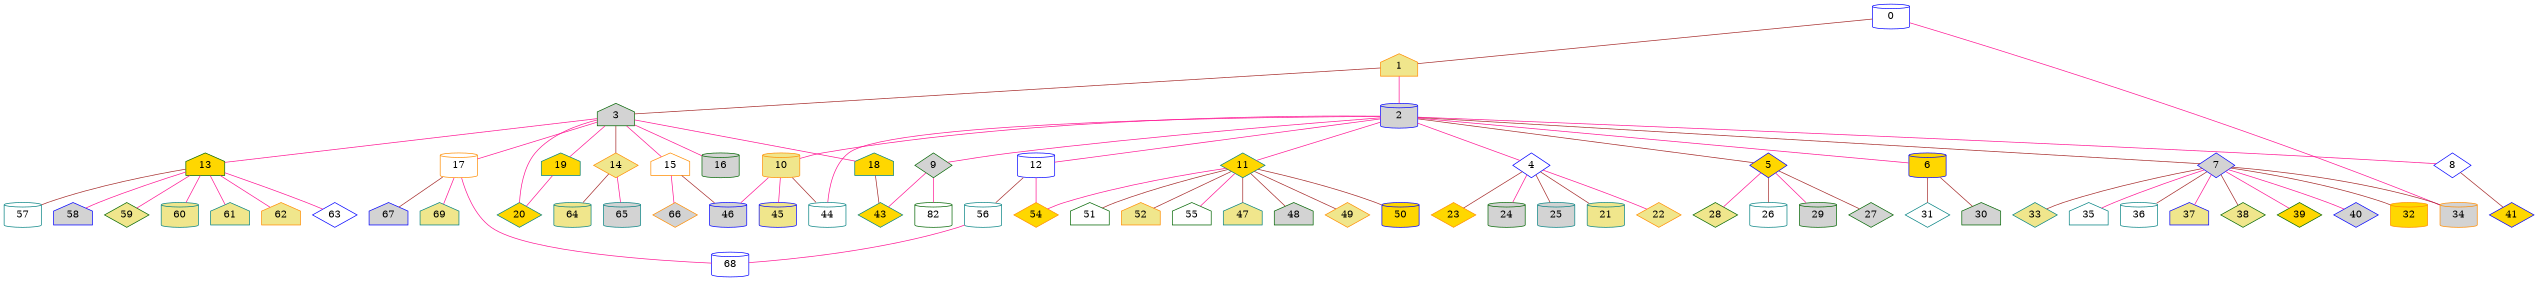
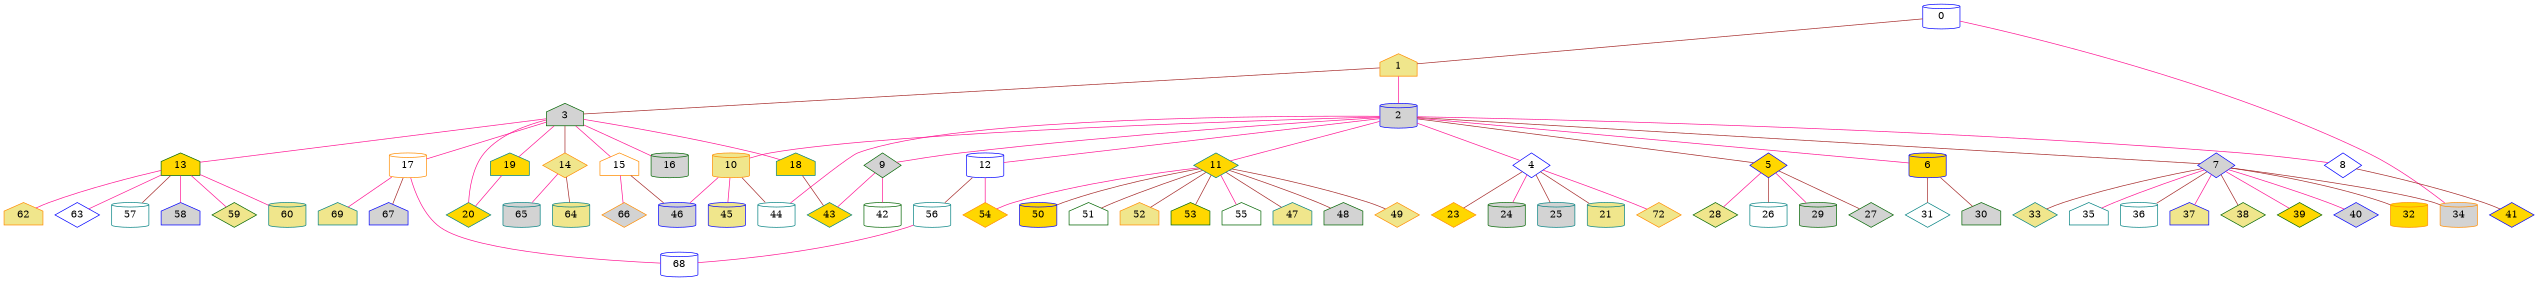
node "61": removed
node "82": label "82" -> "42"
node "53": added
node "22": label "22" -> "72"
